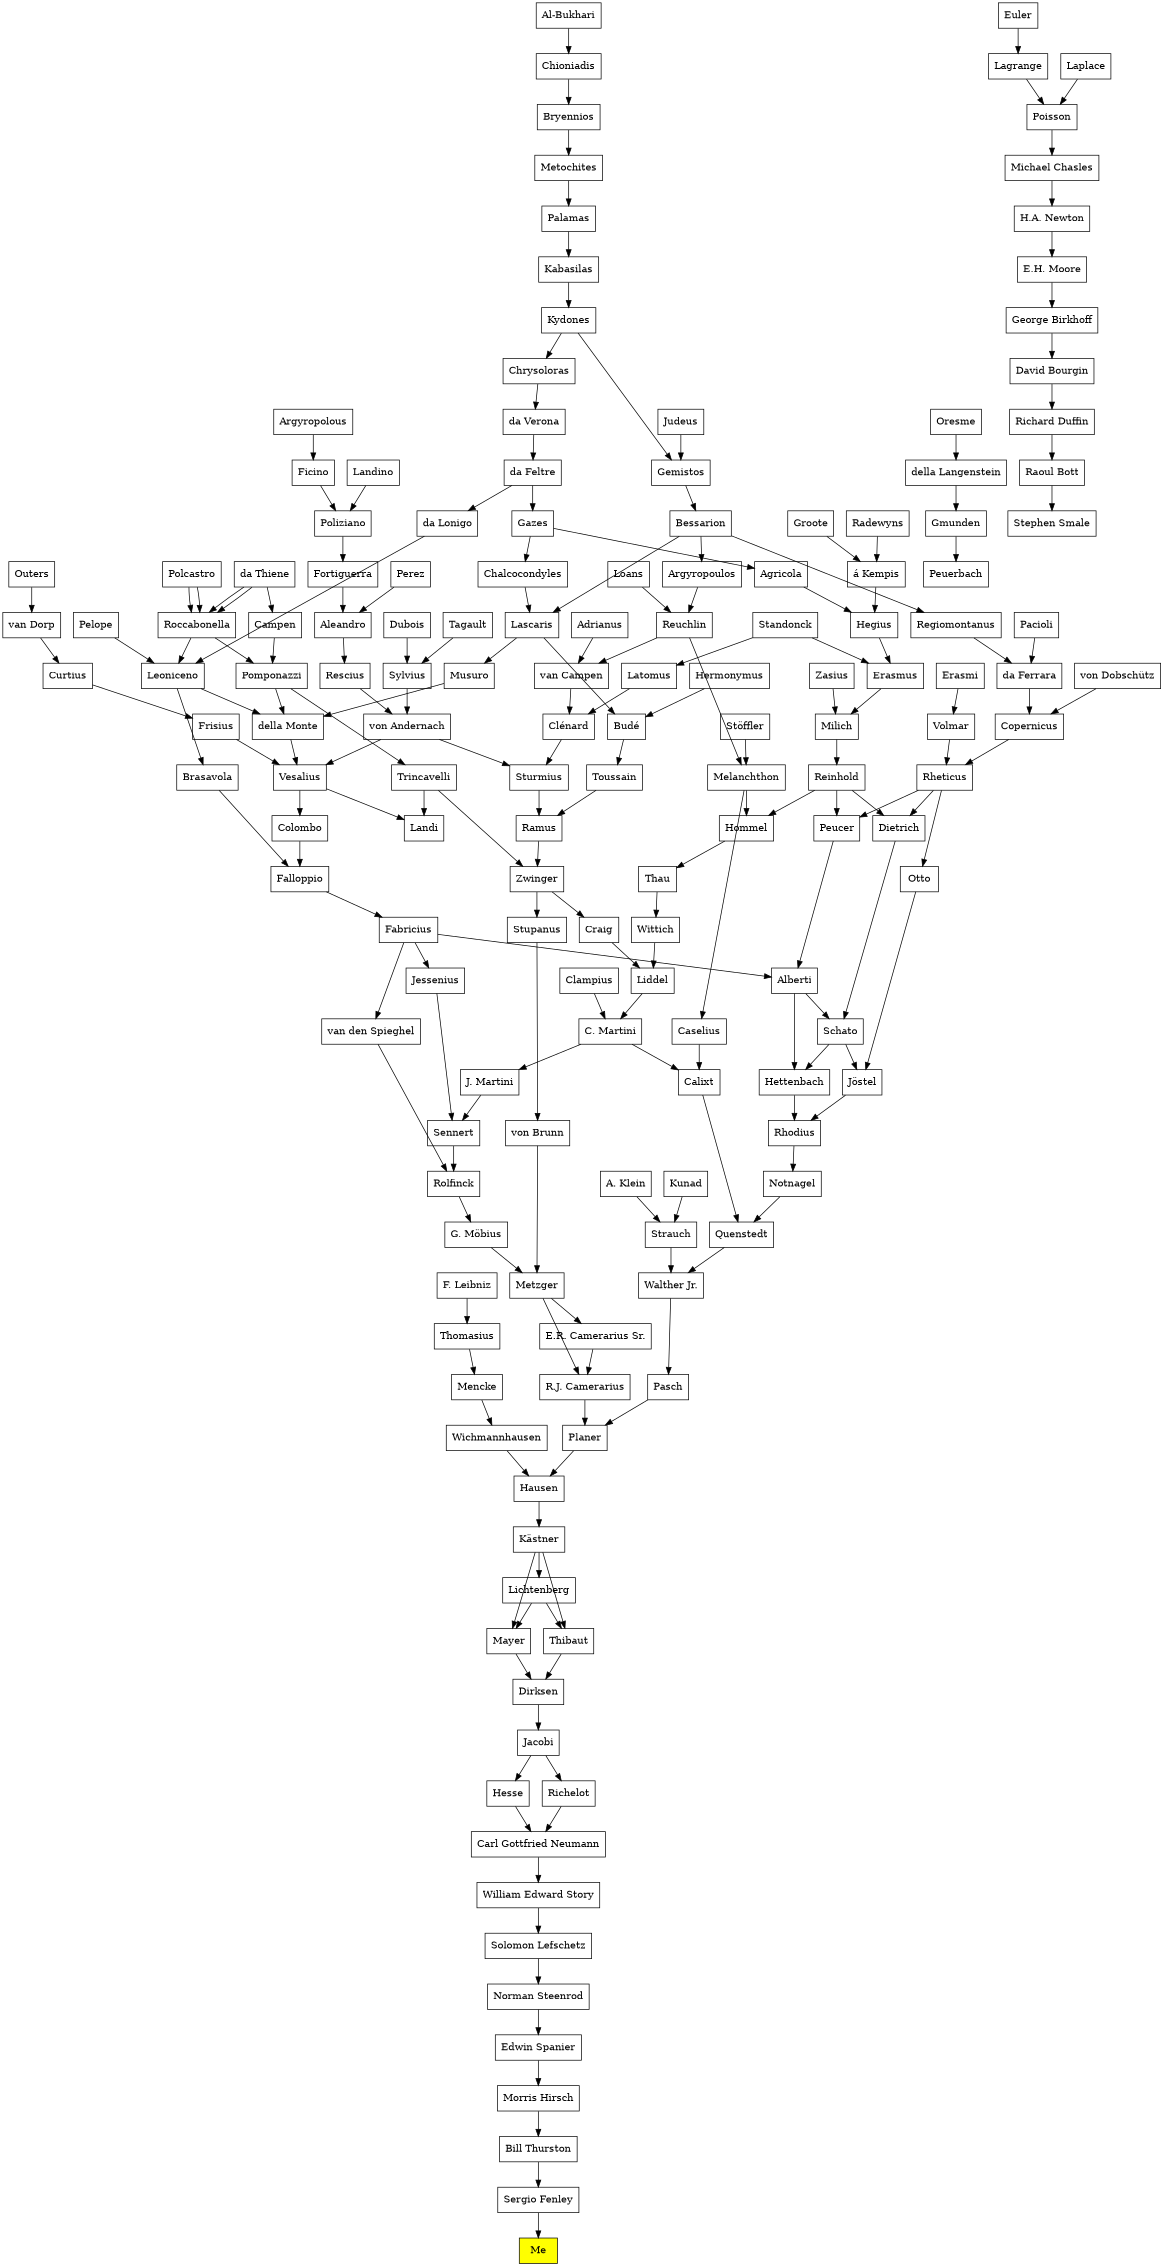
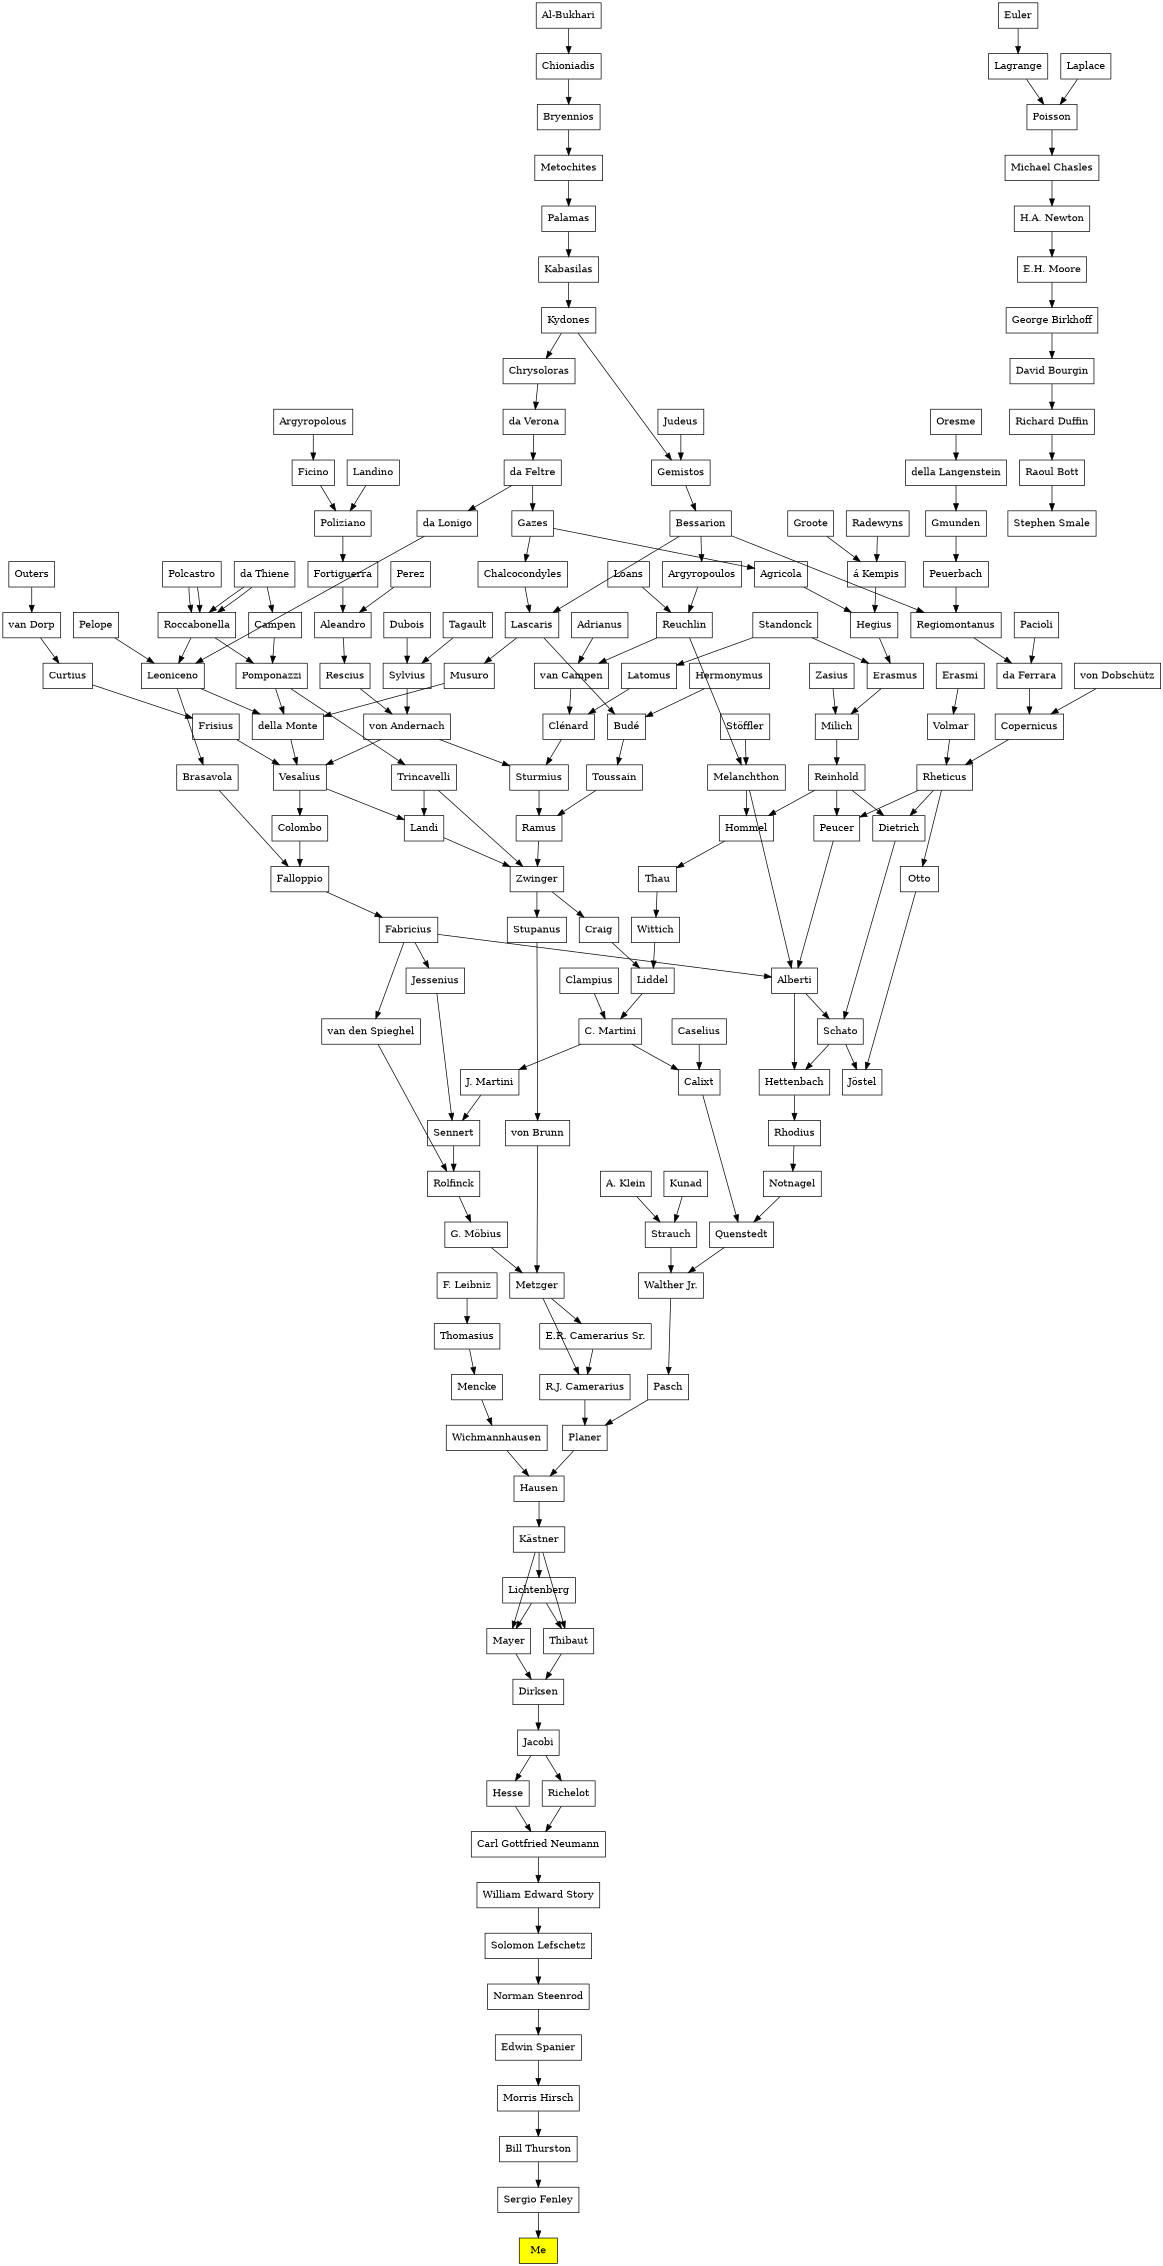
edge "Peuerbach" -> "Regiomontanus": added
edge "Landi" -> "Zwinger": added
edge "Melanchthon" -> "Caselius": now "Melanchthon" -> "Alberti"
edge "Jöstel" -> "Rhodius": removed
